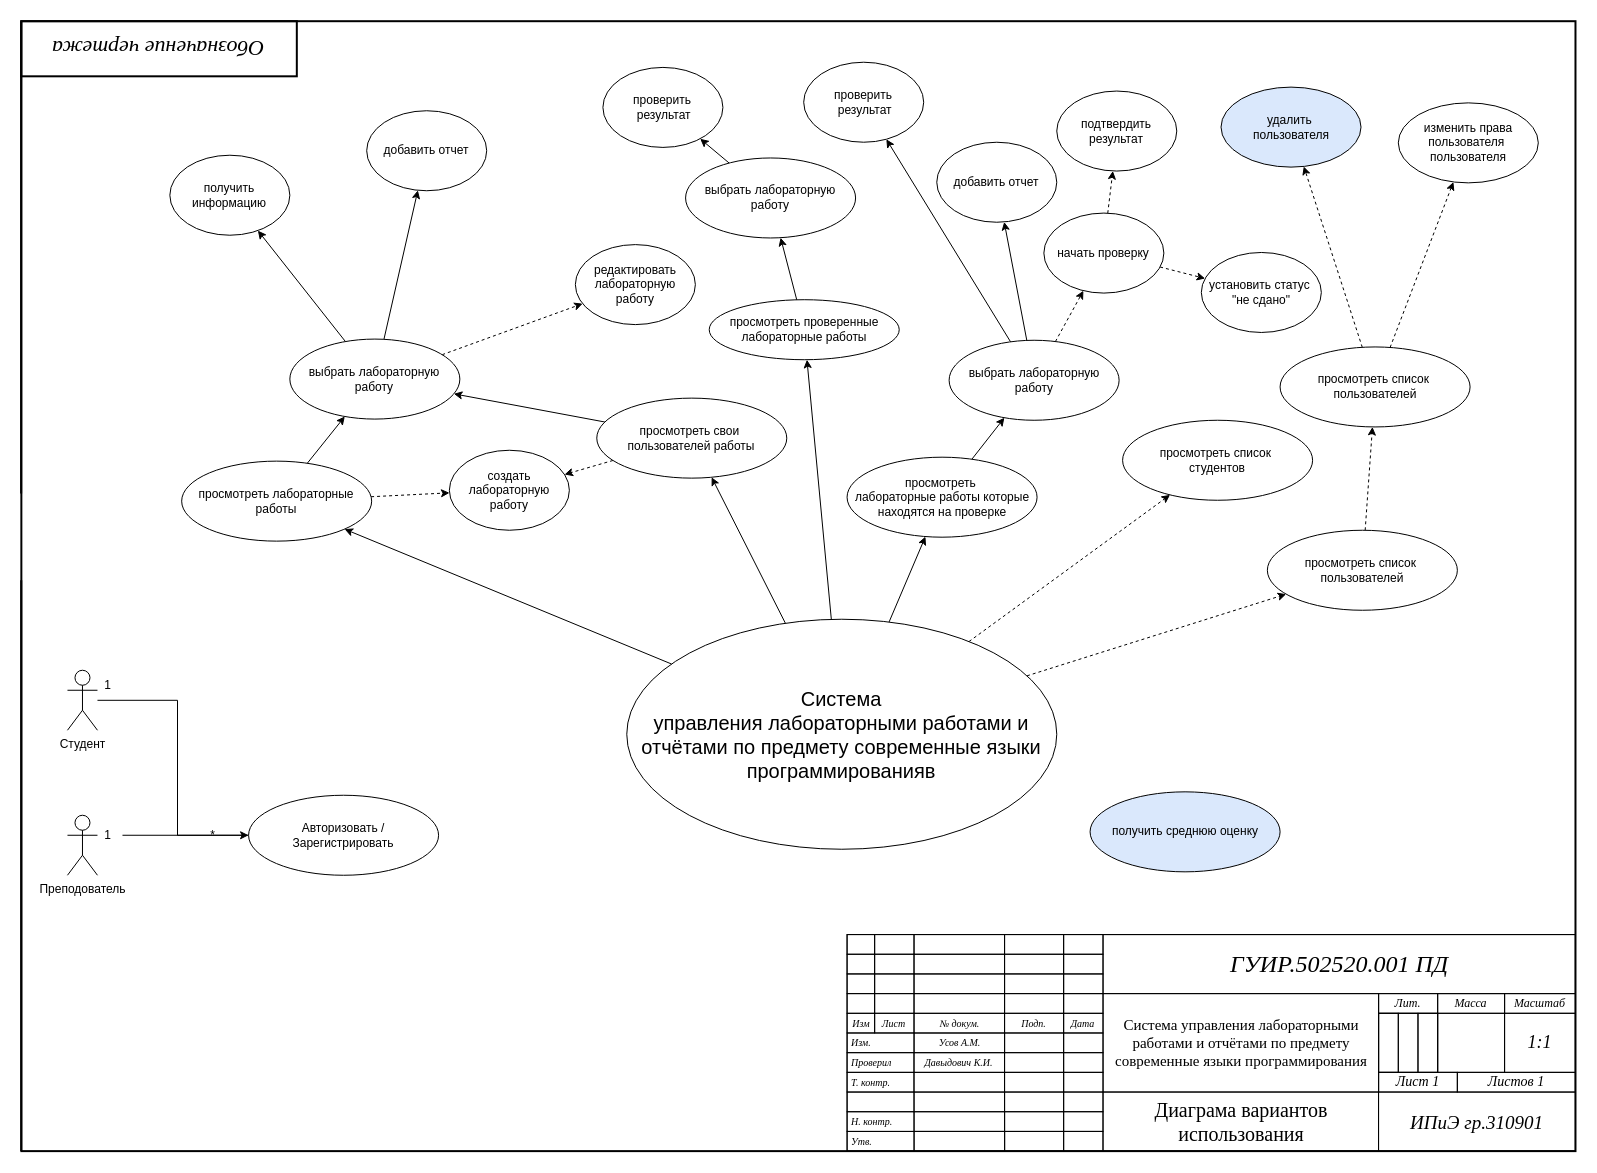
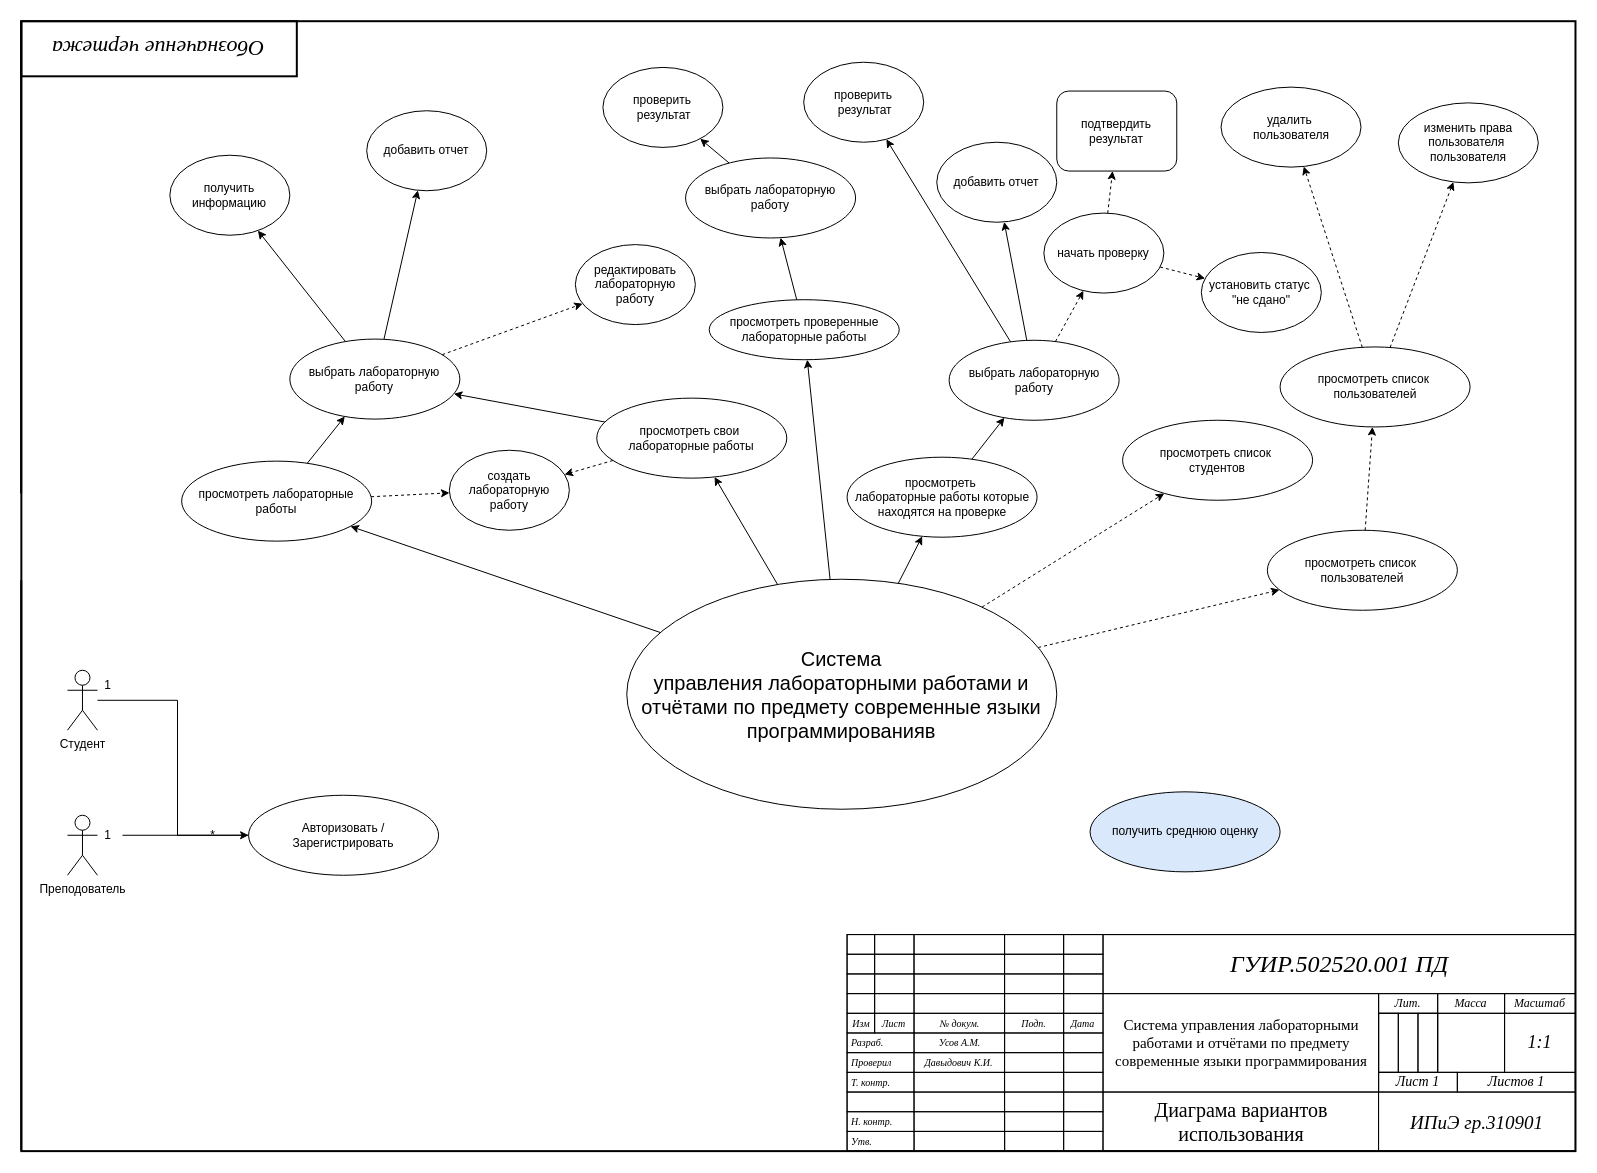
node "удалить пользователя": fillcolor #dae8fc -> #ffffff
node "подтвердить результат": shape ellipse -> rounded rectangle
node "просмотреть свои пользователей работы": label "просмотреть свои пользователей работы" -> "просмотреть свои лабораторные работы"
node "Системауправления лабораторными работами и отчётами по предмету современные языкипрограммированияв": moved (842, 734) -> (842, 694)
node "Изм.": label "Изм." -> "Разраб."
